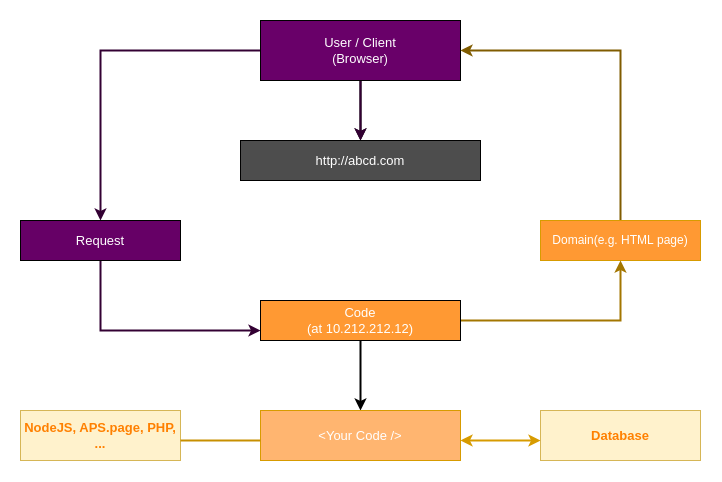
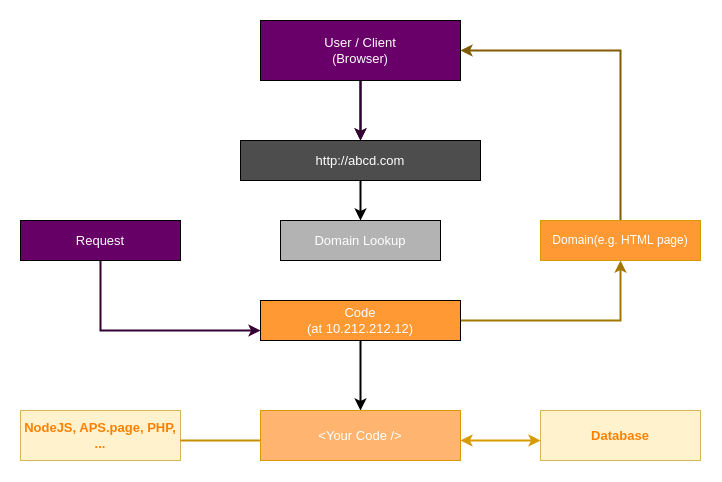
edge "User / Client (Browser)" -> "Request": removed
edge "http://abcd.com" -> "Domain Lookup": added
node "Domain Lookup": added
